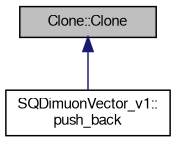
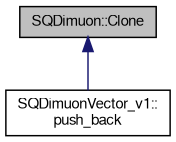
node "Clone::Clone": label "Clone::Clone" -> "SQDimuon::Clone"
